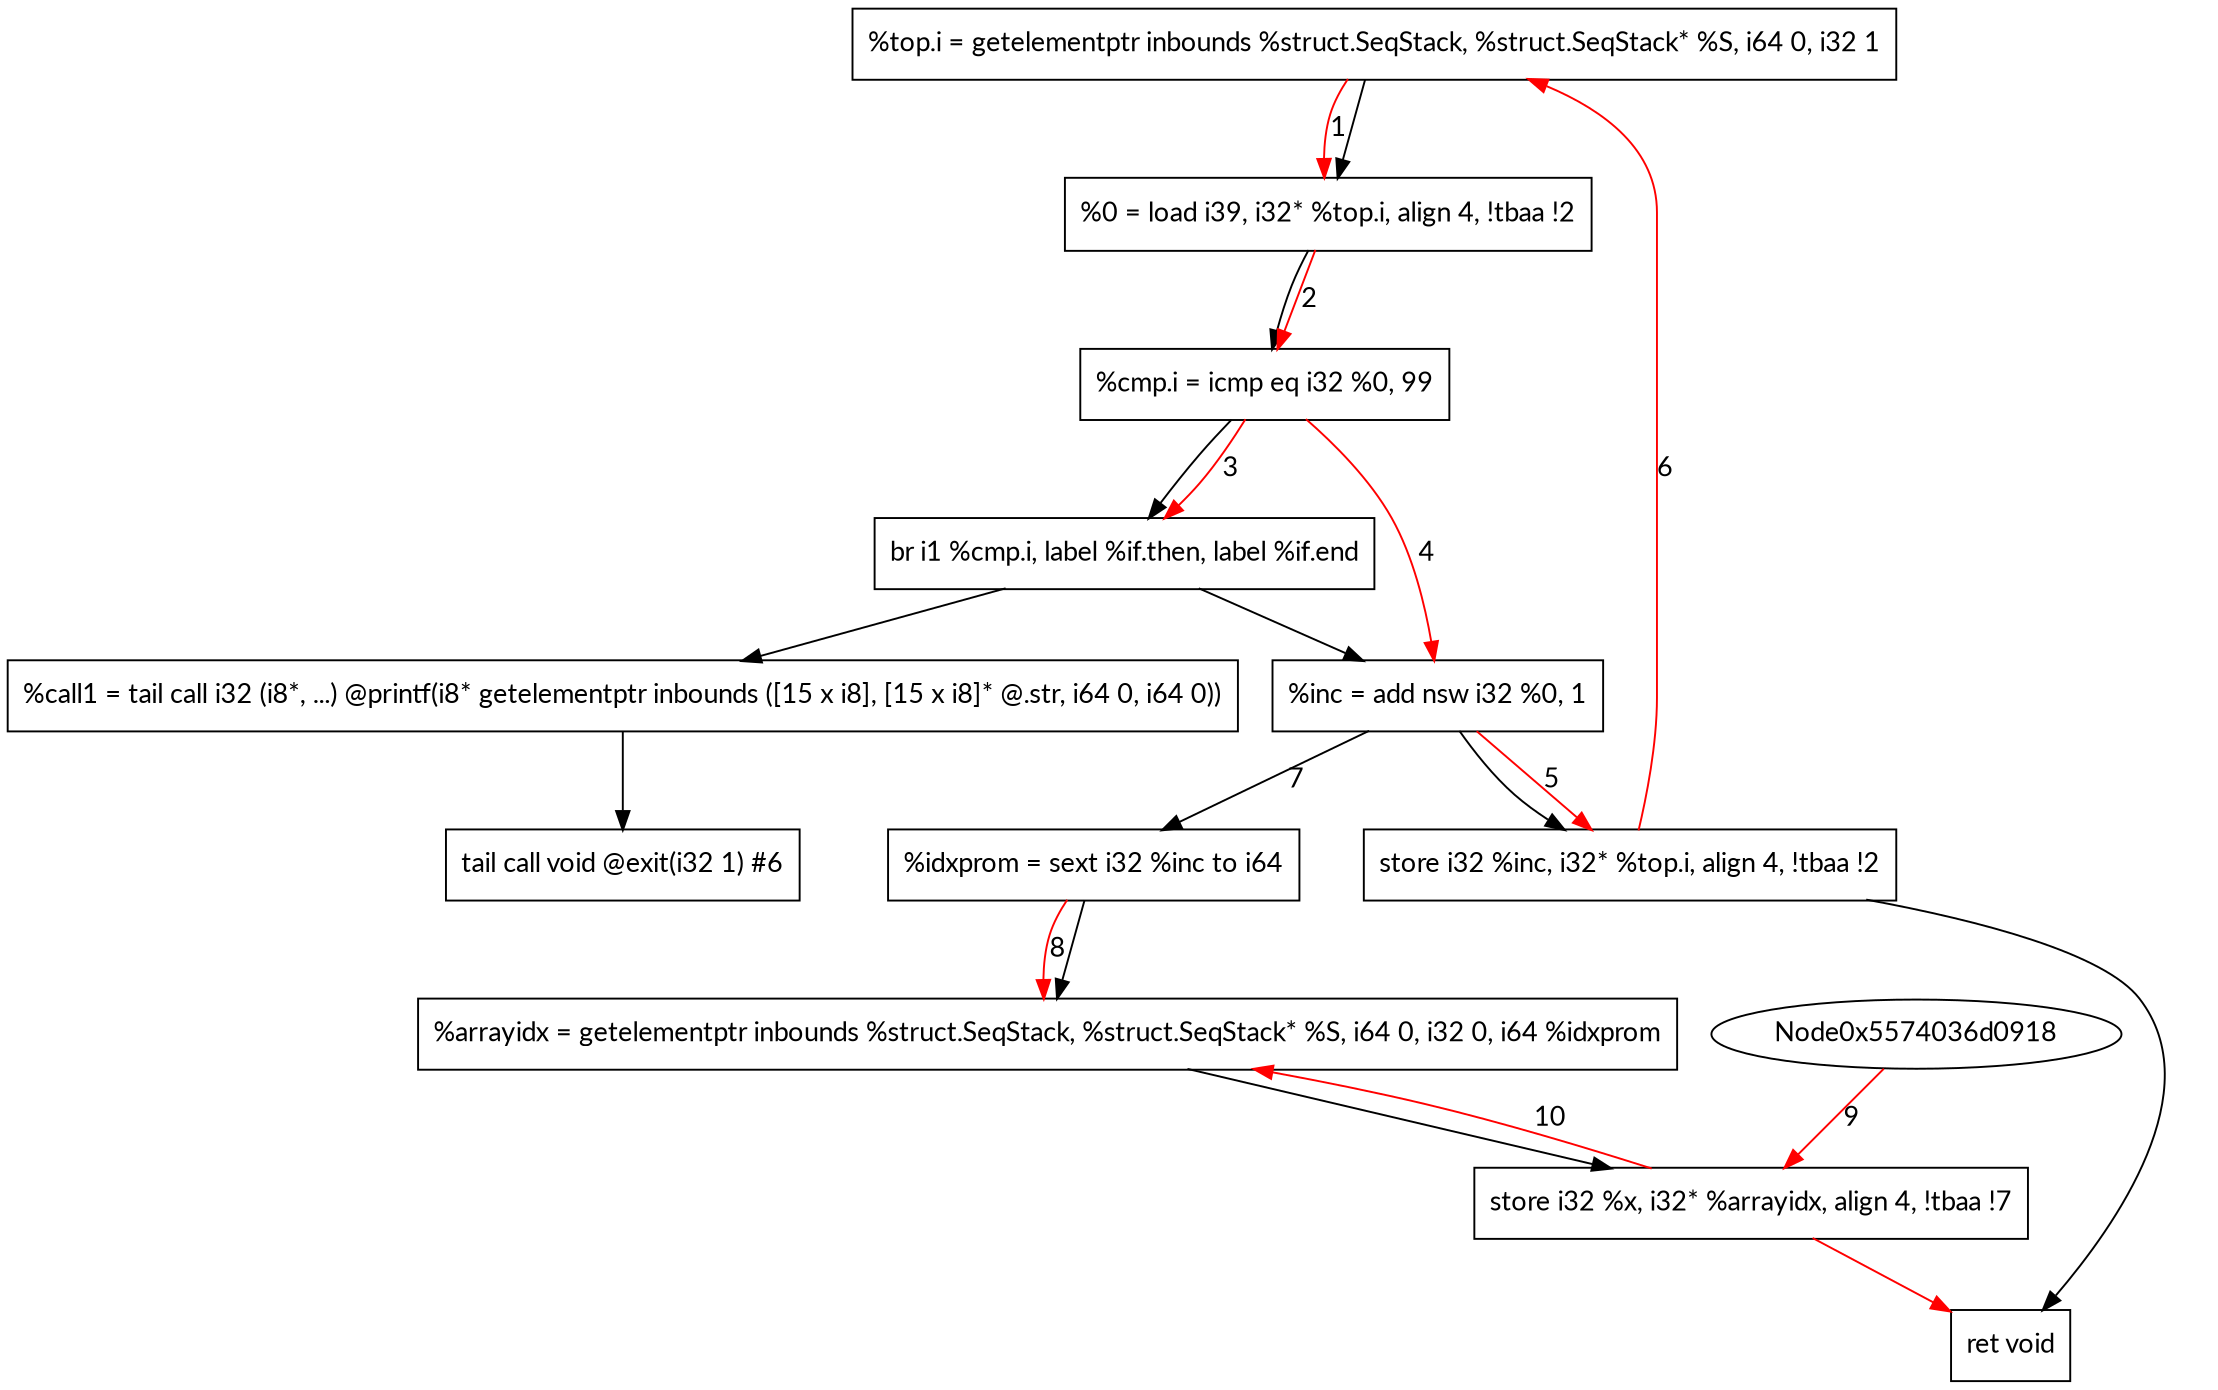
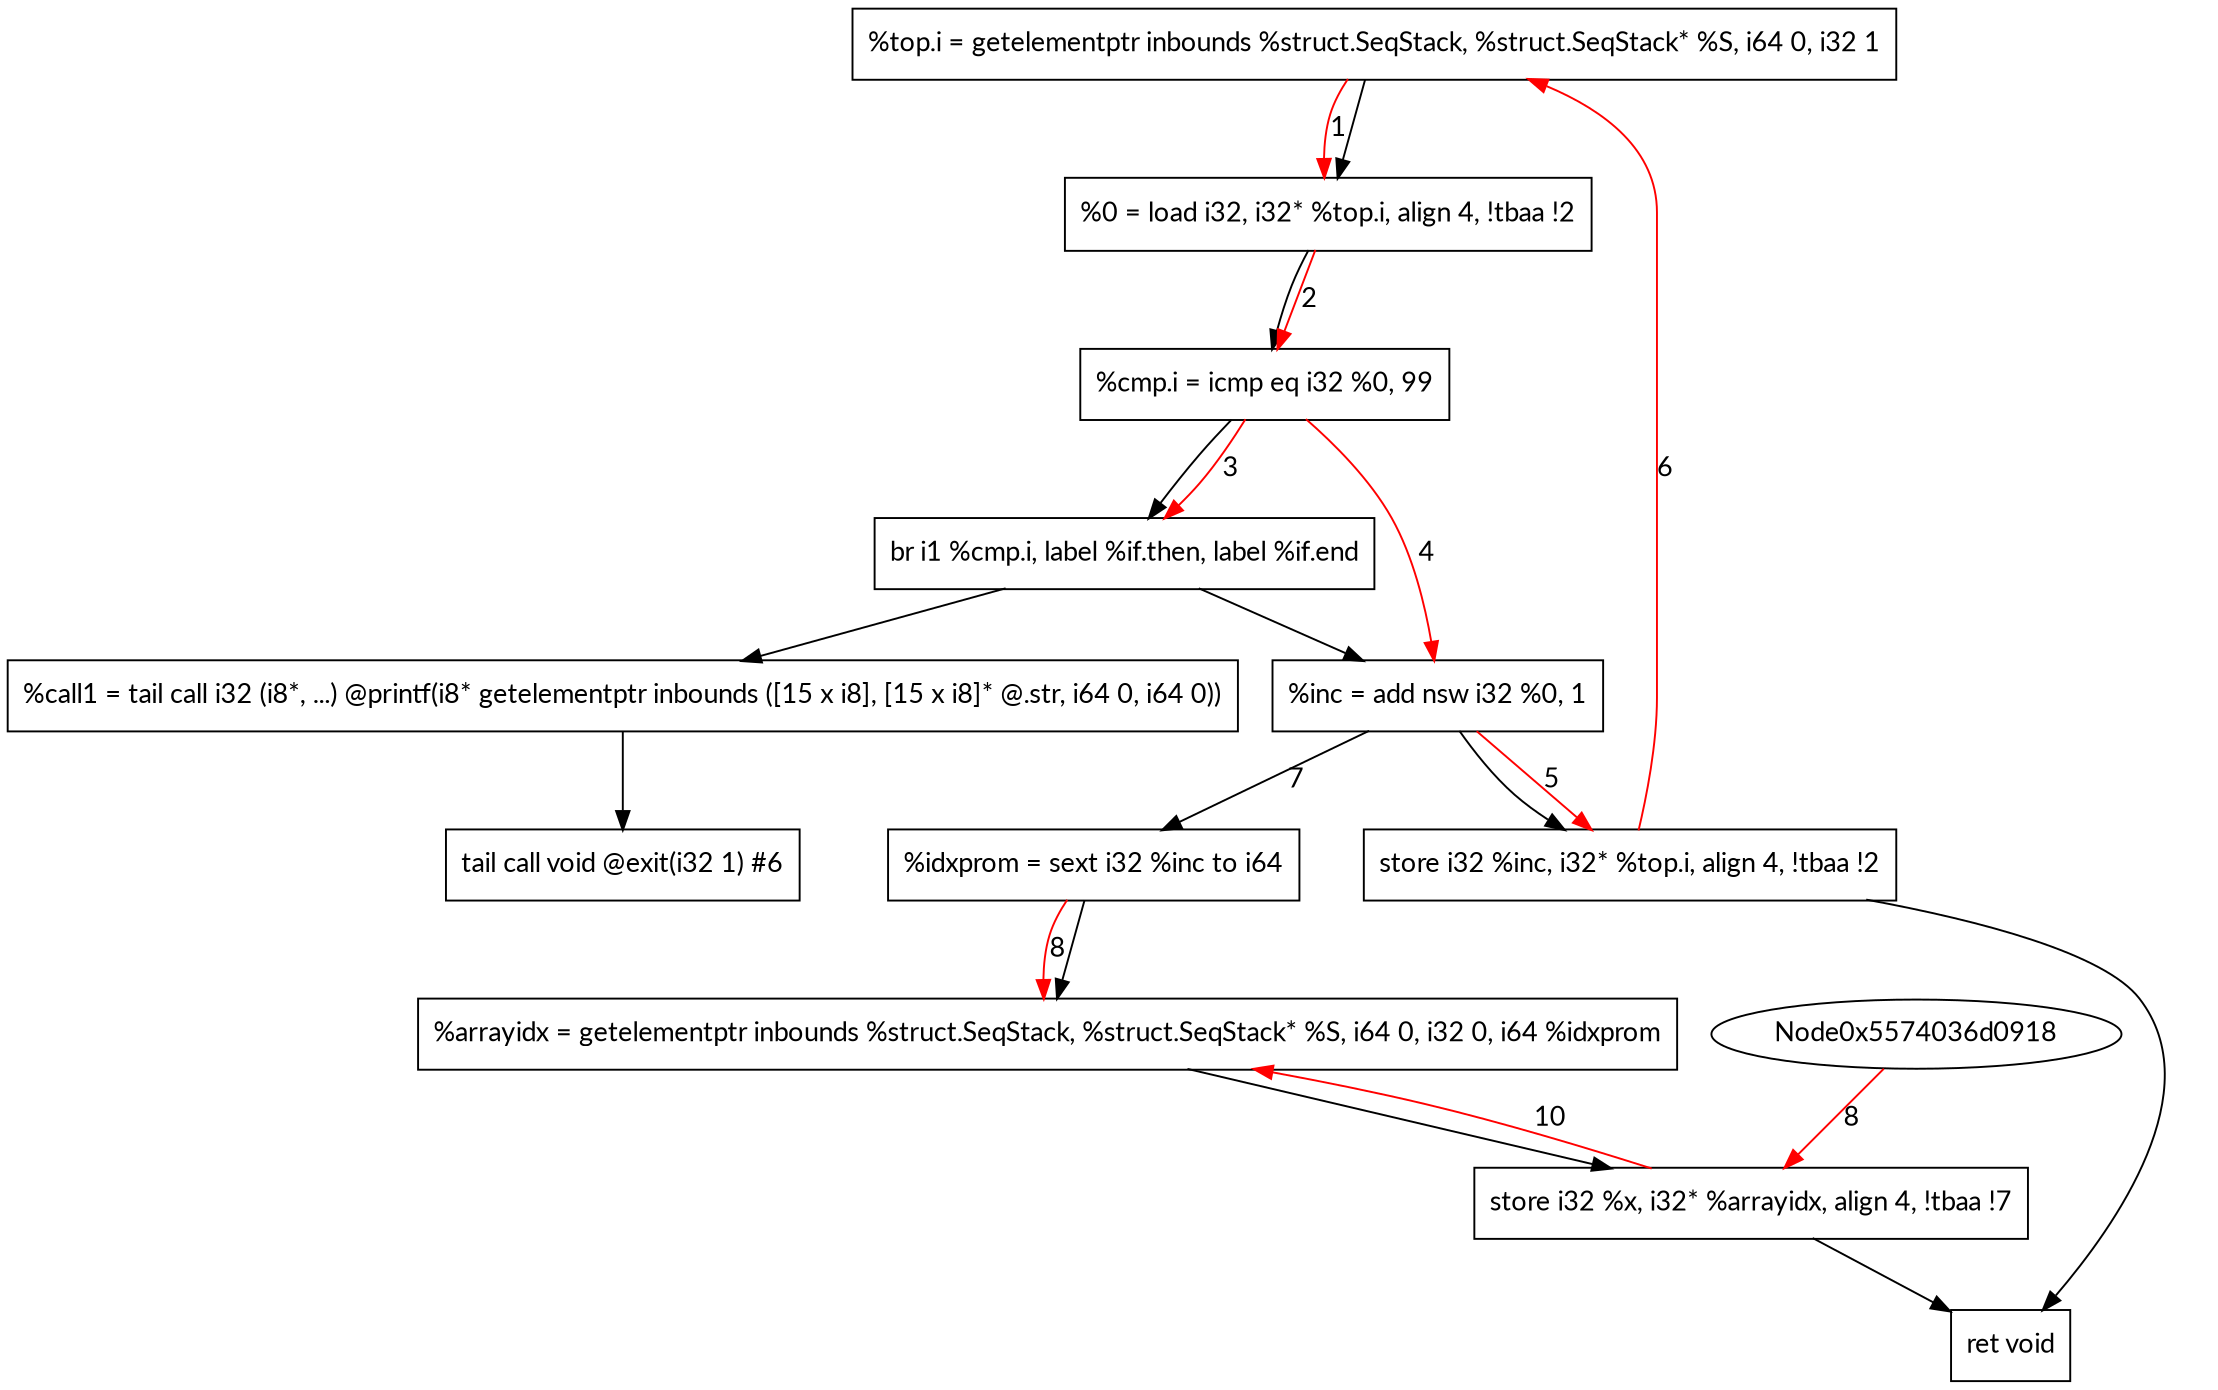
node "%0 = load i39, i32* %top.i, align 4, !tbaa !2": label "%0 = load i39, i32* %top.i, align 4, !tbaa !2" -> "%0 = load i32, i32* %top.i, align 4, !tbaa !2"
edge "Node0x5574036d0918" -> "store i32 %x, i32* %arrayidx, align 4, !tbaa !7": label "9" -> "8"
edge "store i32 %x, i32* %arrayidx, align 4, !tbaa !7" -> "ret void": color red -> black
